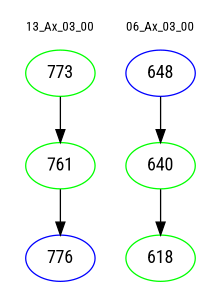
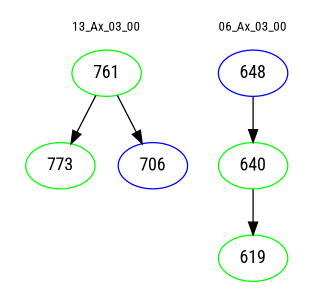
edge "773" -> "761": reversed
node "776": label "776" -> "706"
node "618": label "618" -> "619"
